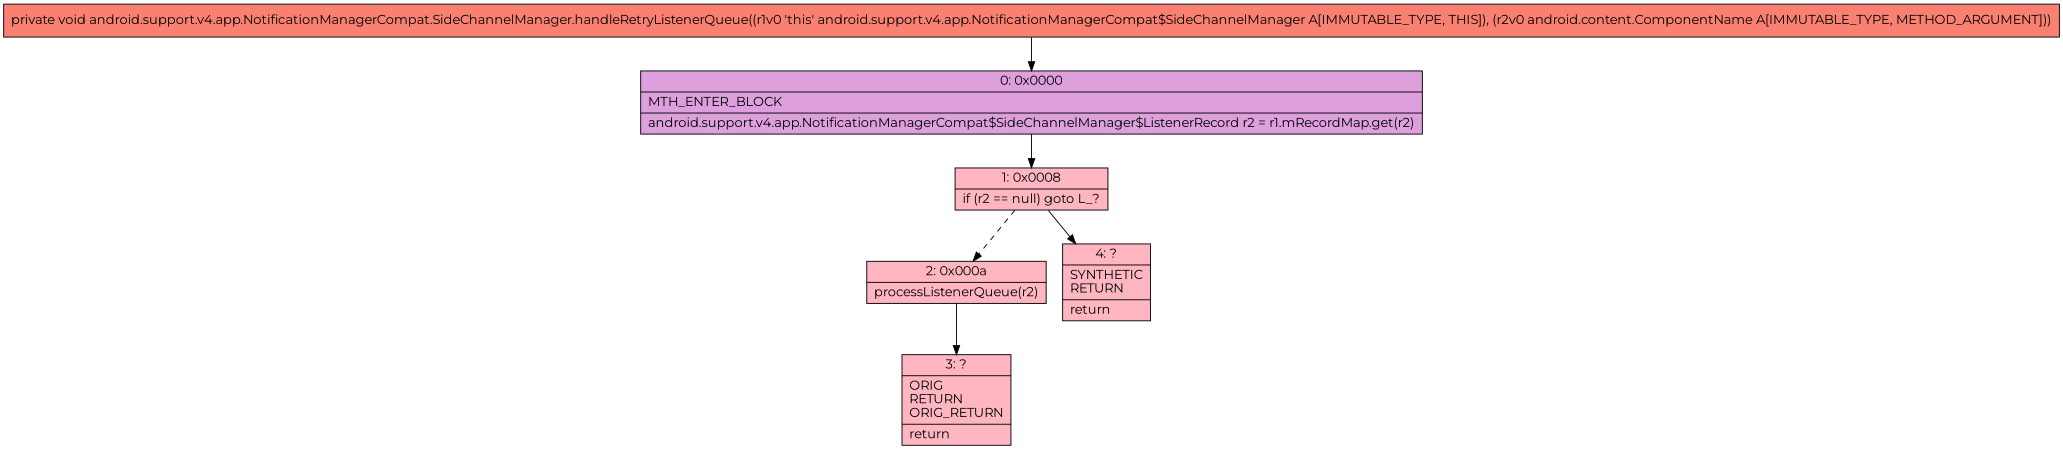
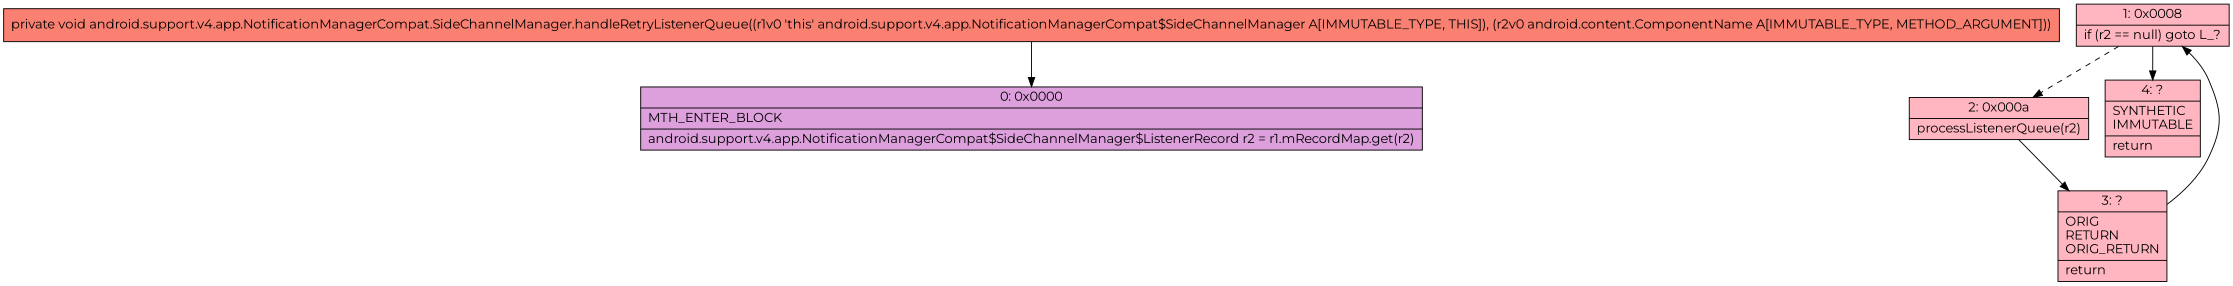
edge "0: 0x0000" -> "1: 0x0008": now "3: ?" -> "1: 0x0008"
node "4: ?": text "RETURN" -> "IMMUTABLE"
